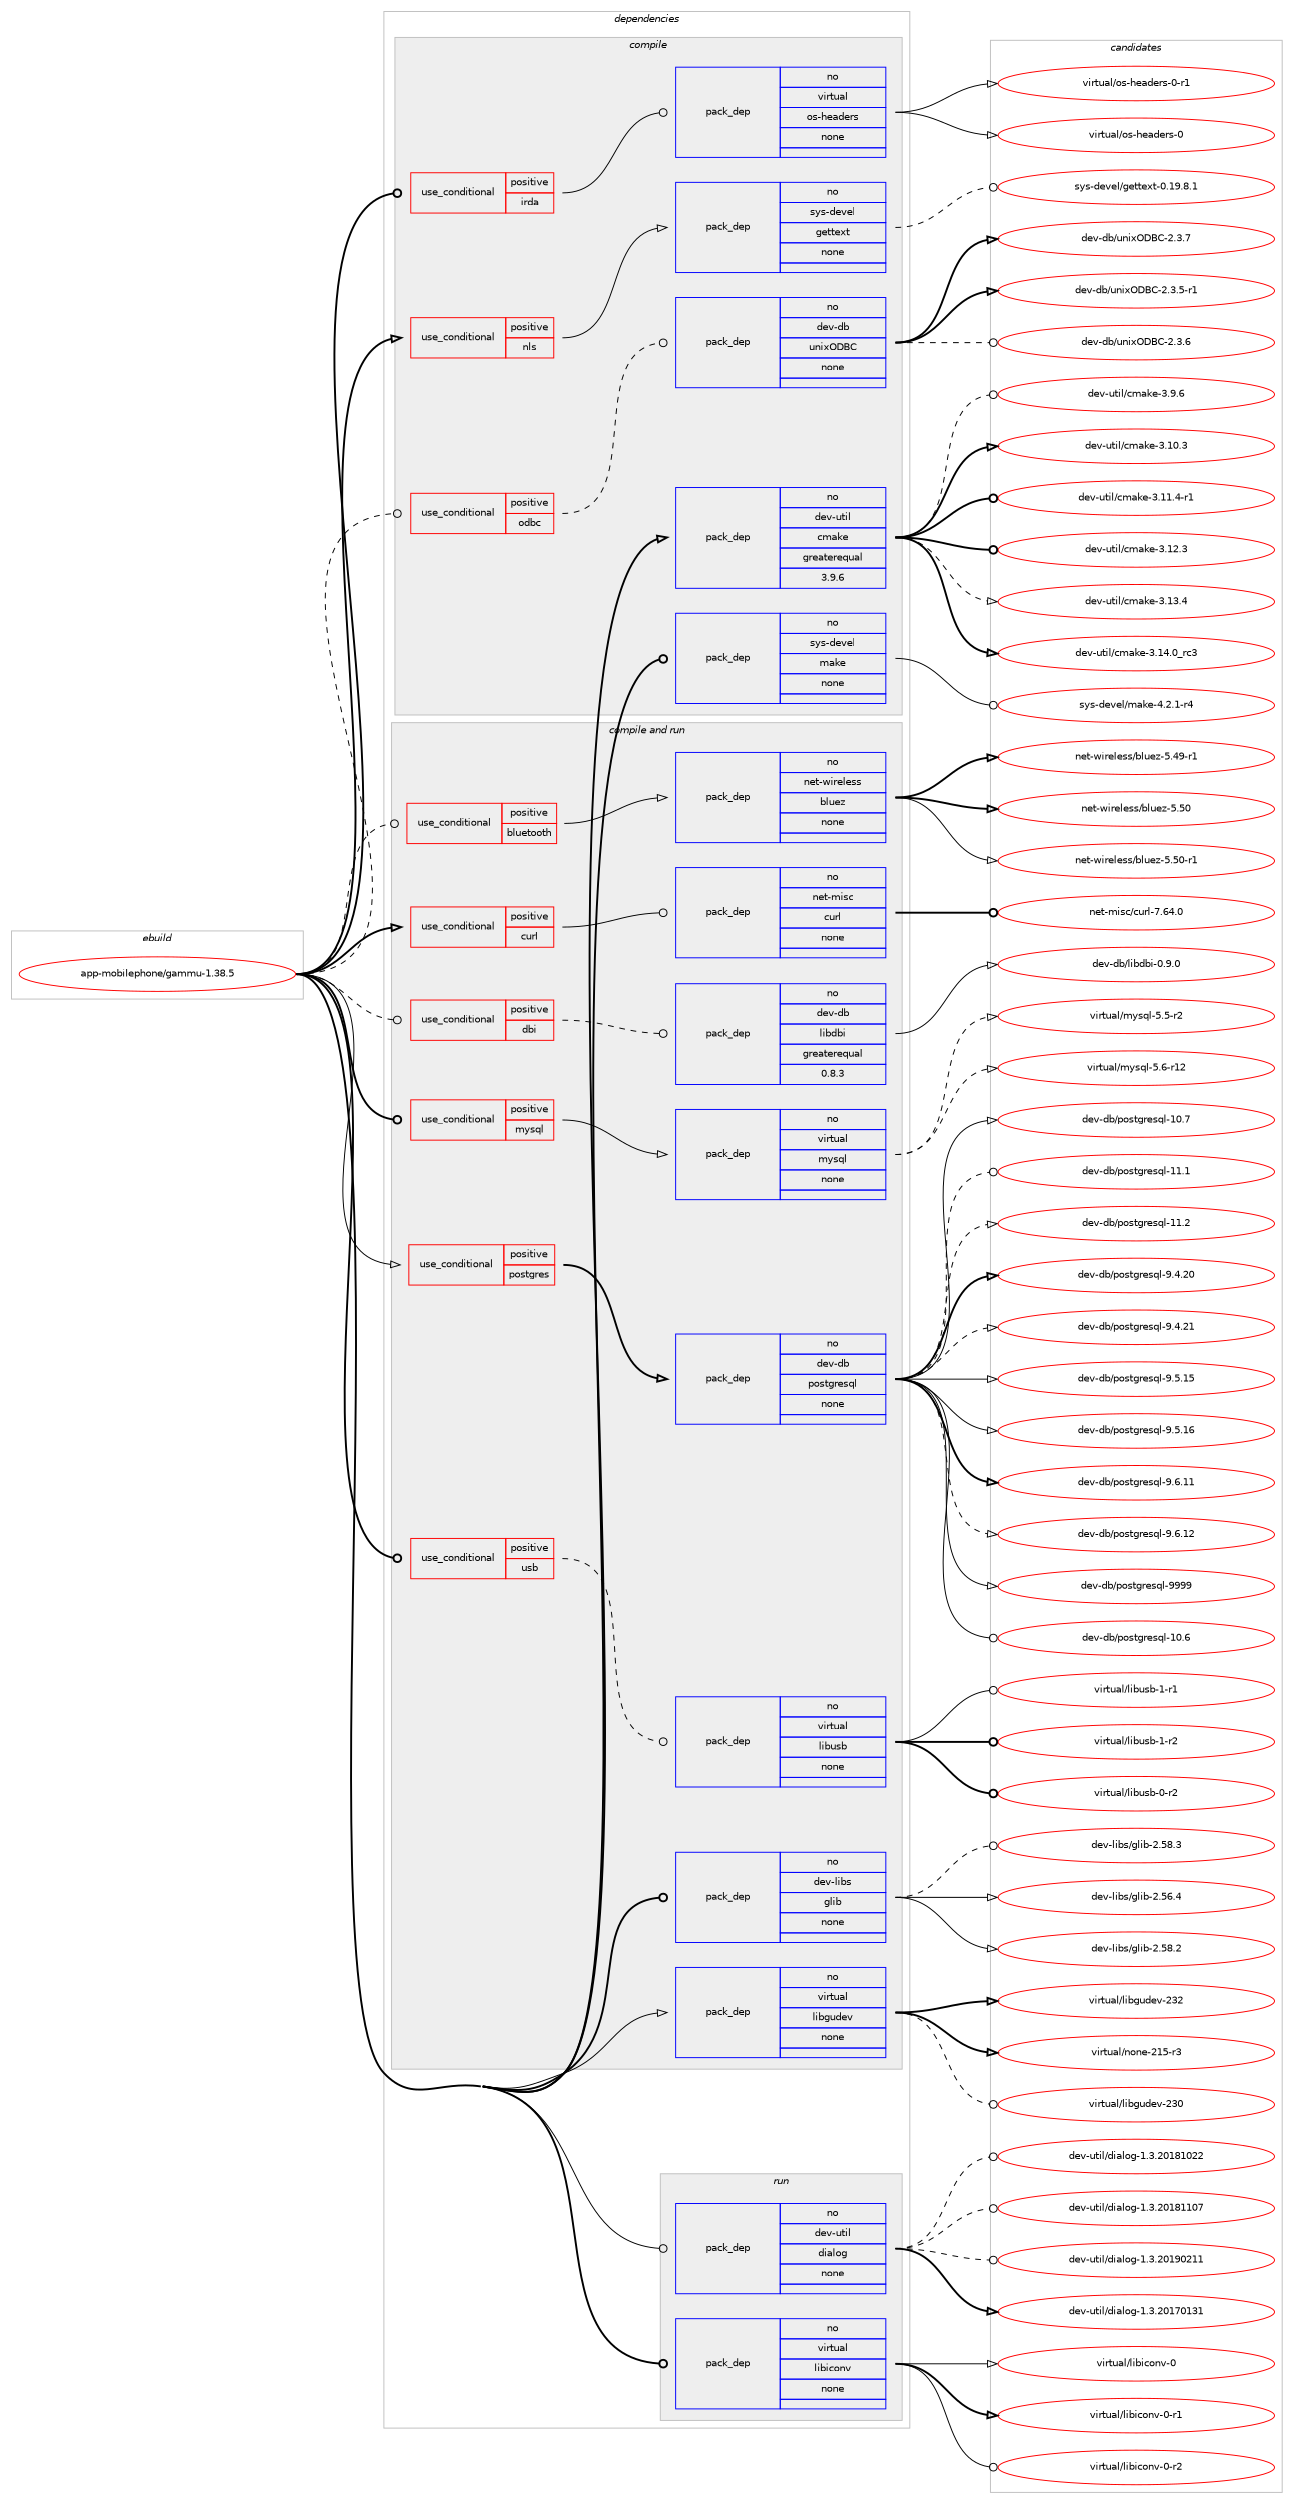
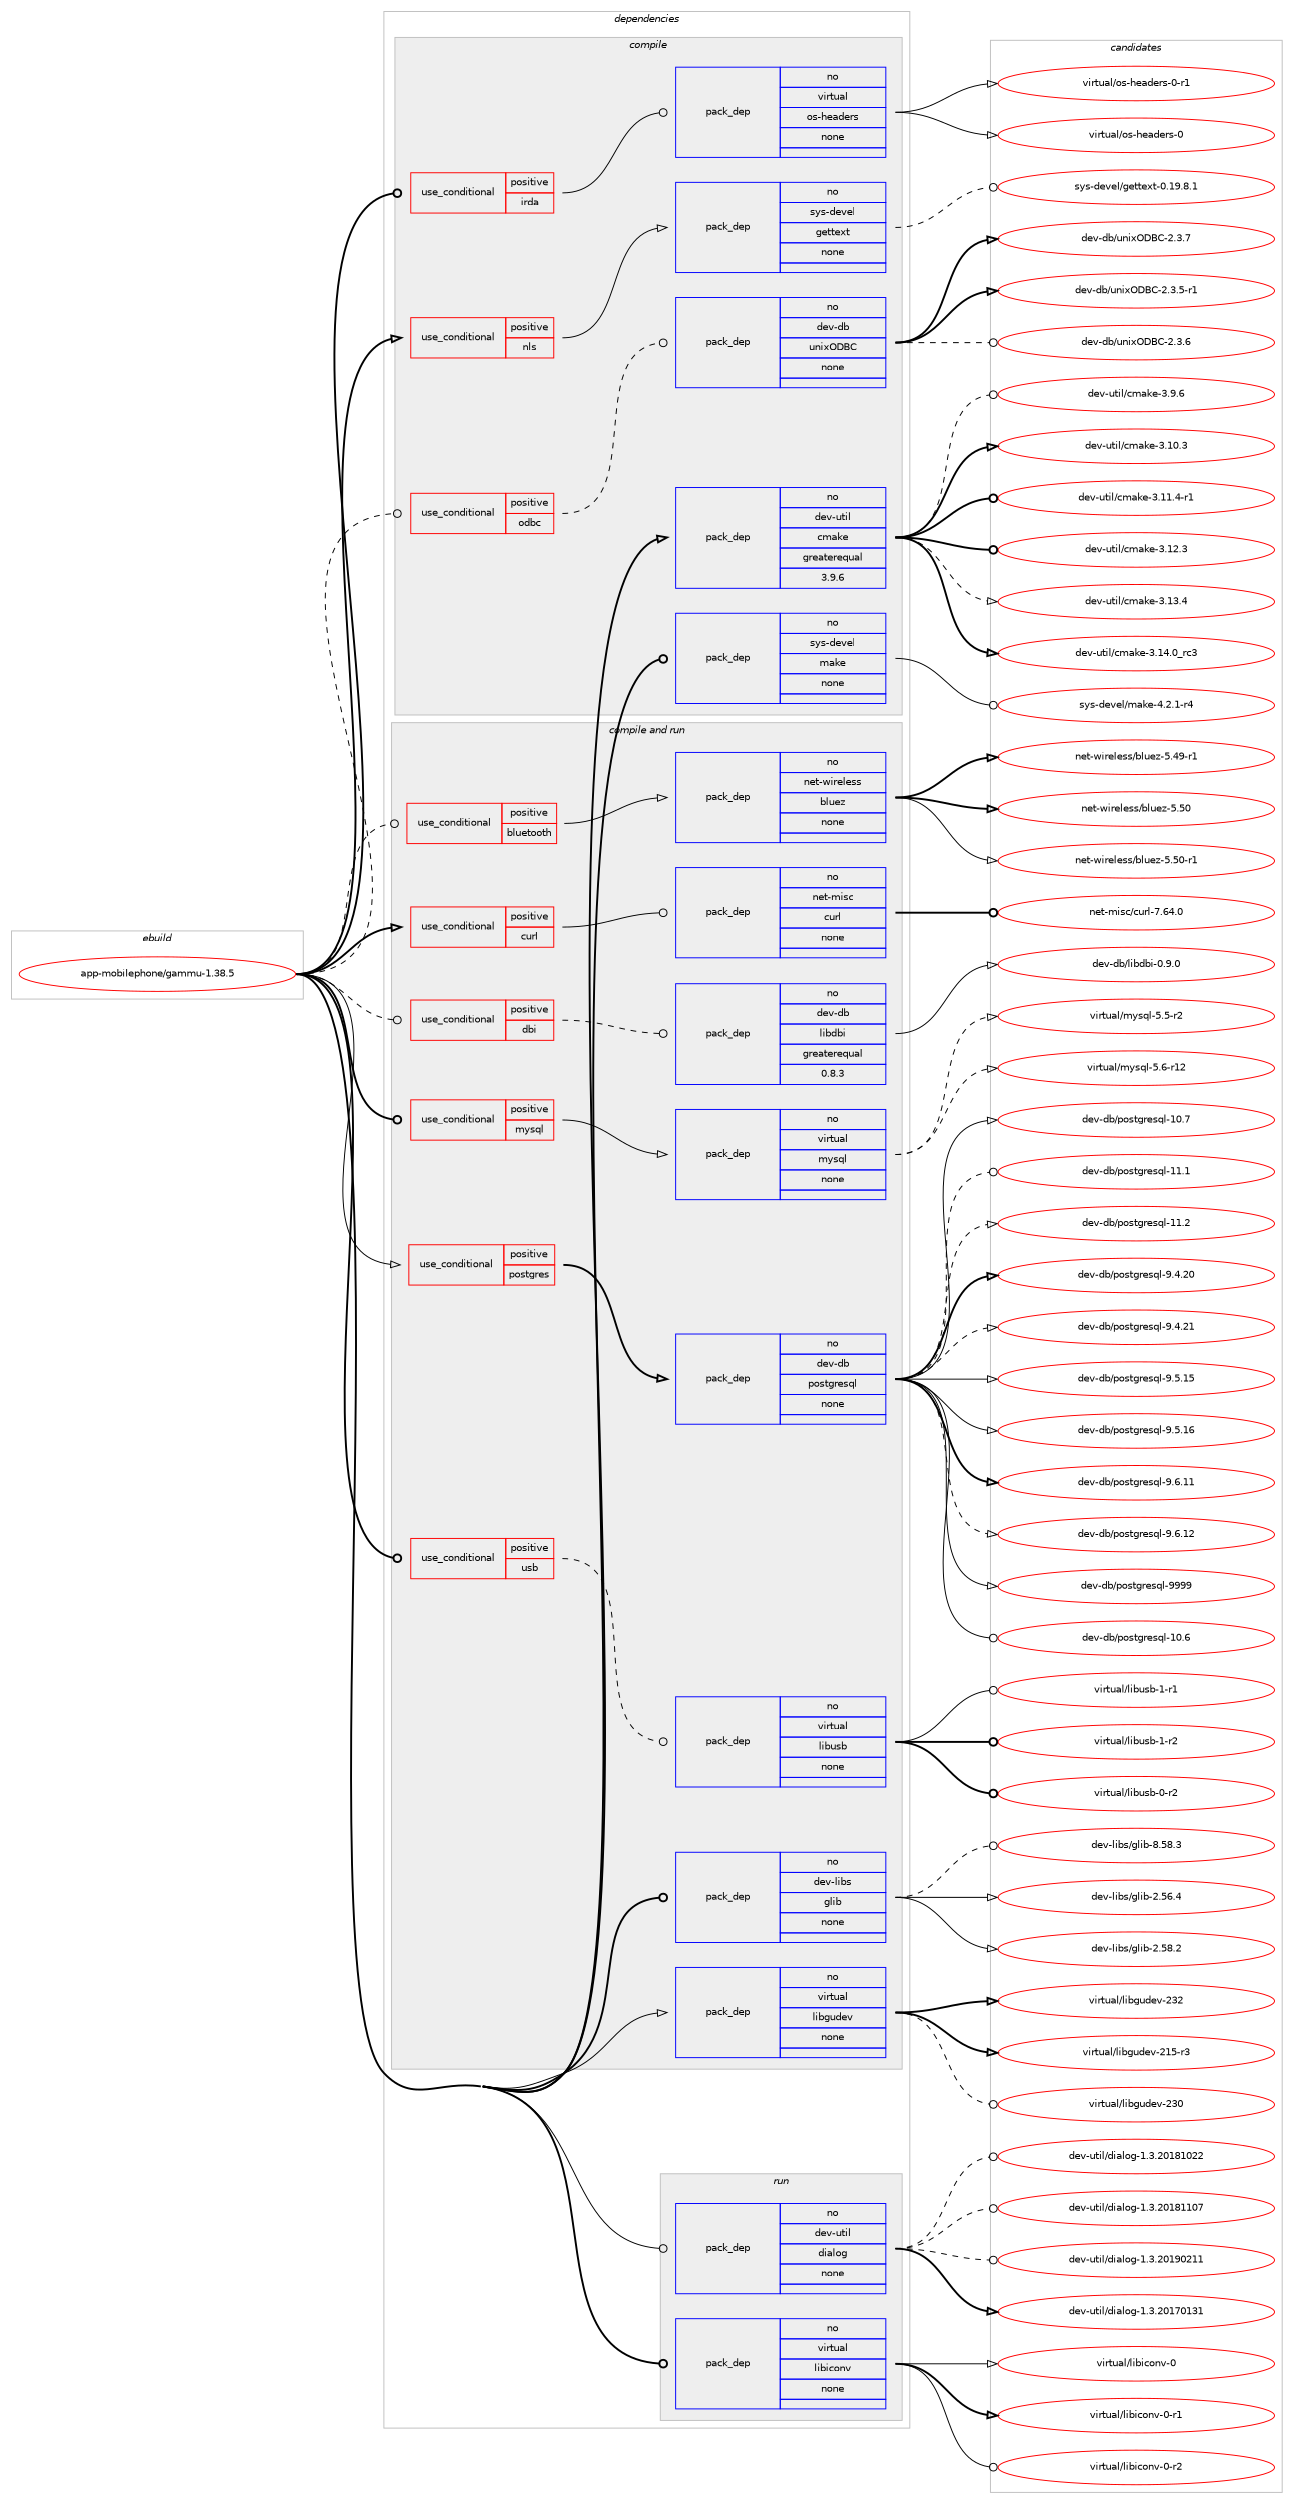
node "dev-libs/glib-2.58.3": label "dev-libs/glib-2.58.3" -> "dev-libs/glib-8.58.3"
node "virtual/none-215-r3": label "virtual/none-215-r3" -> "virtual/libgudev-215-r3"
